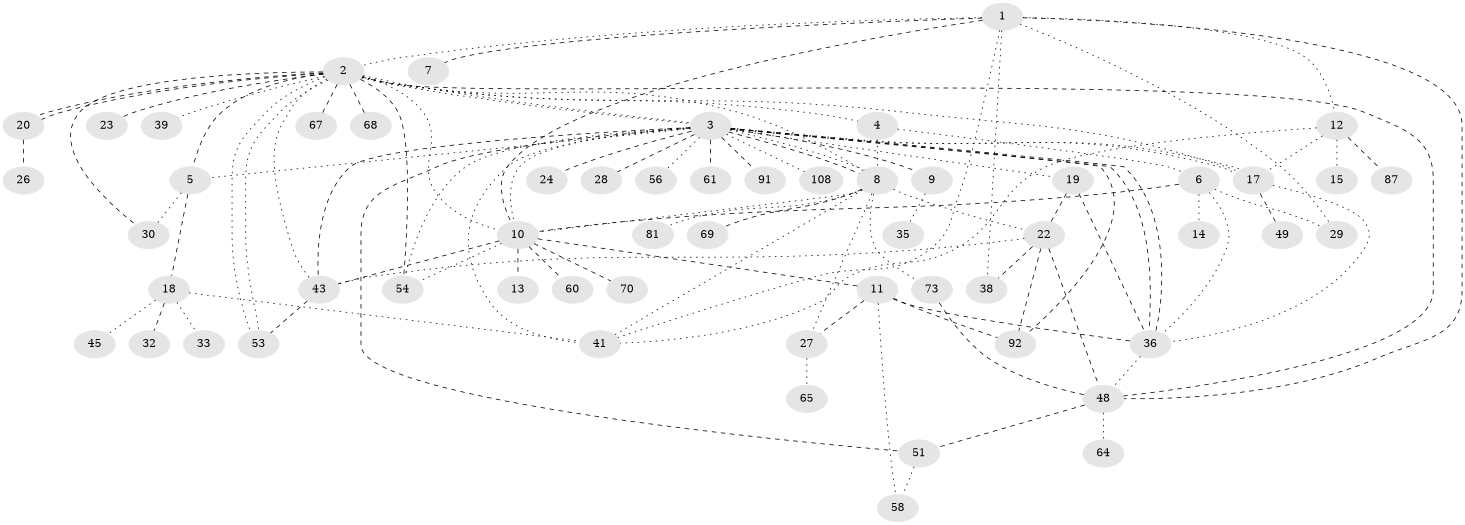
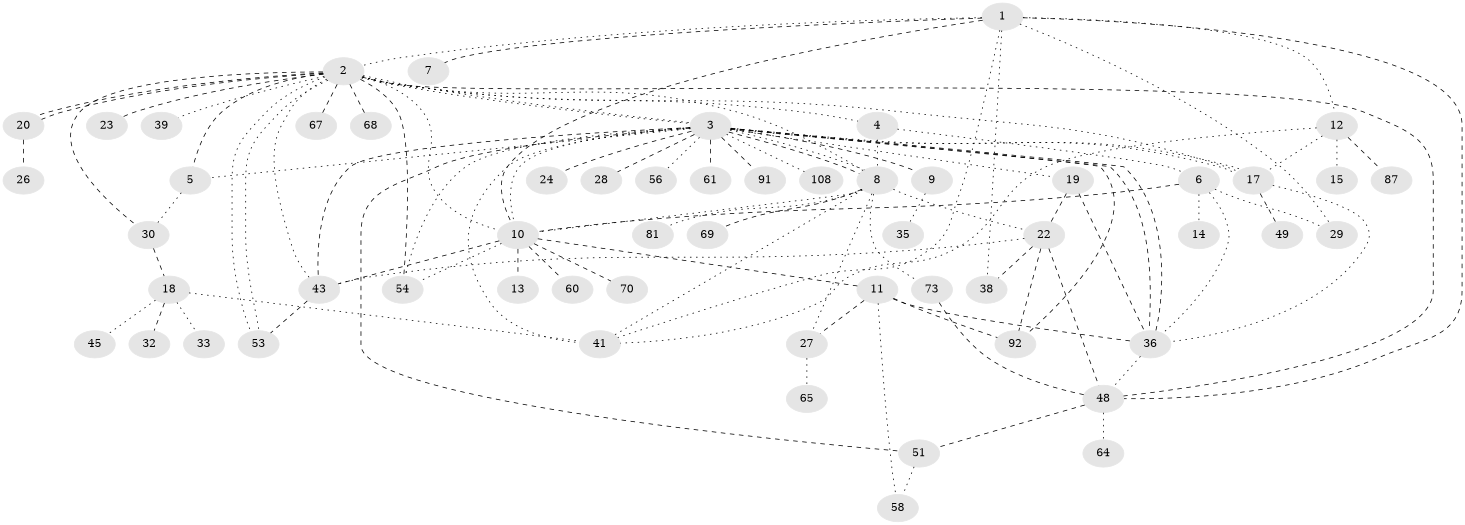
edge "5" -- "18": now "30" -- "18"
